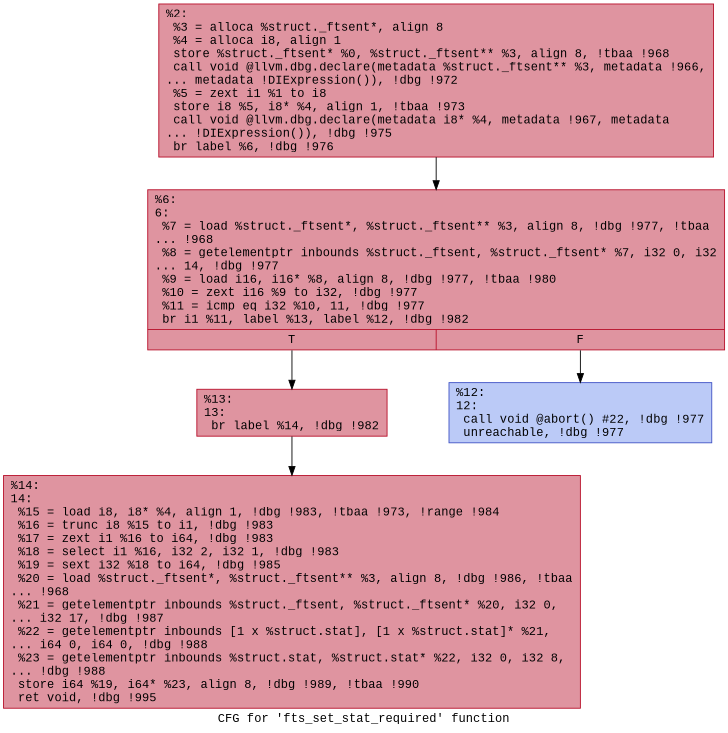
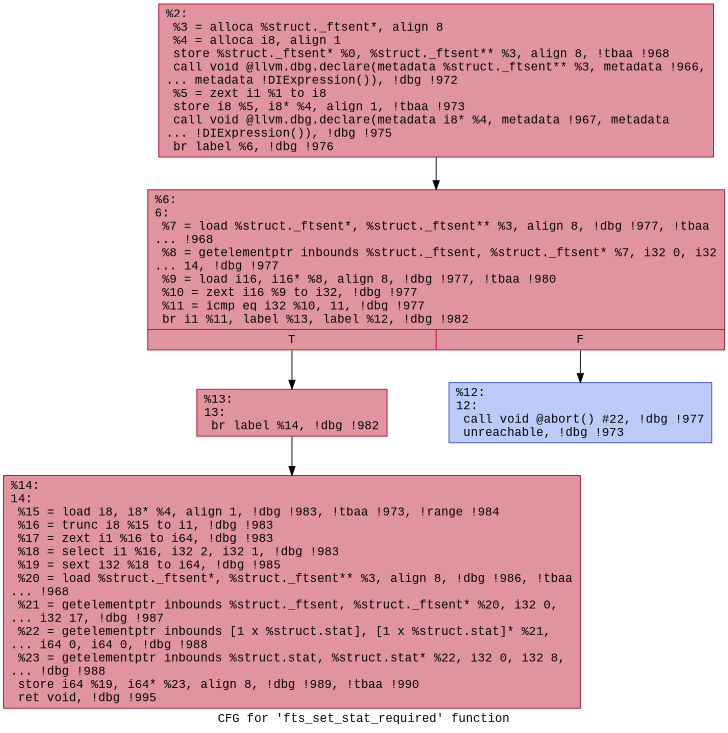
node "%12:": text "unreachable, !dbg !977" -> "unreachable, !dbg !973"
